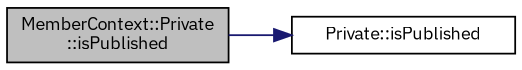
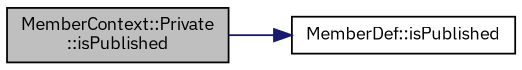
node "Private::isPublished": label "Private::isPublished" -> "MemberDef::isPublished"
